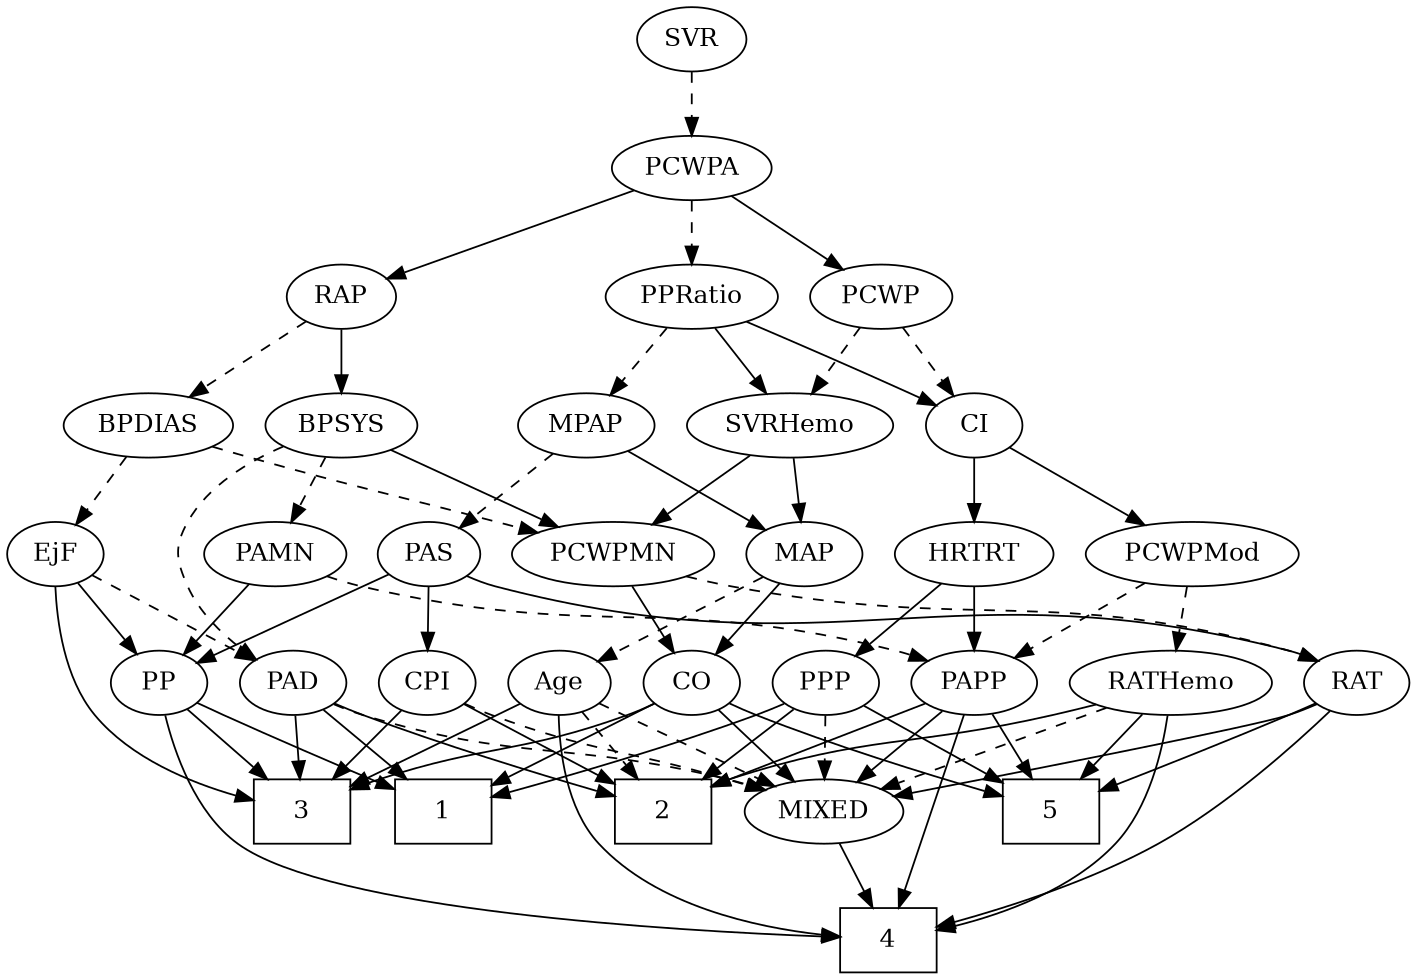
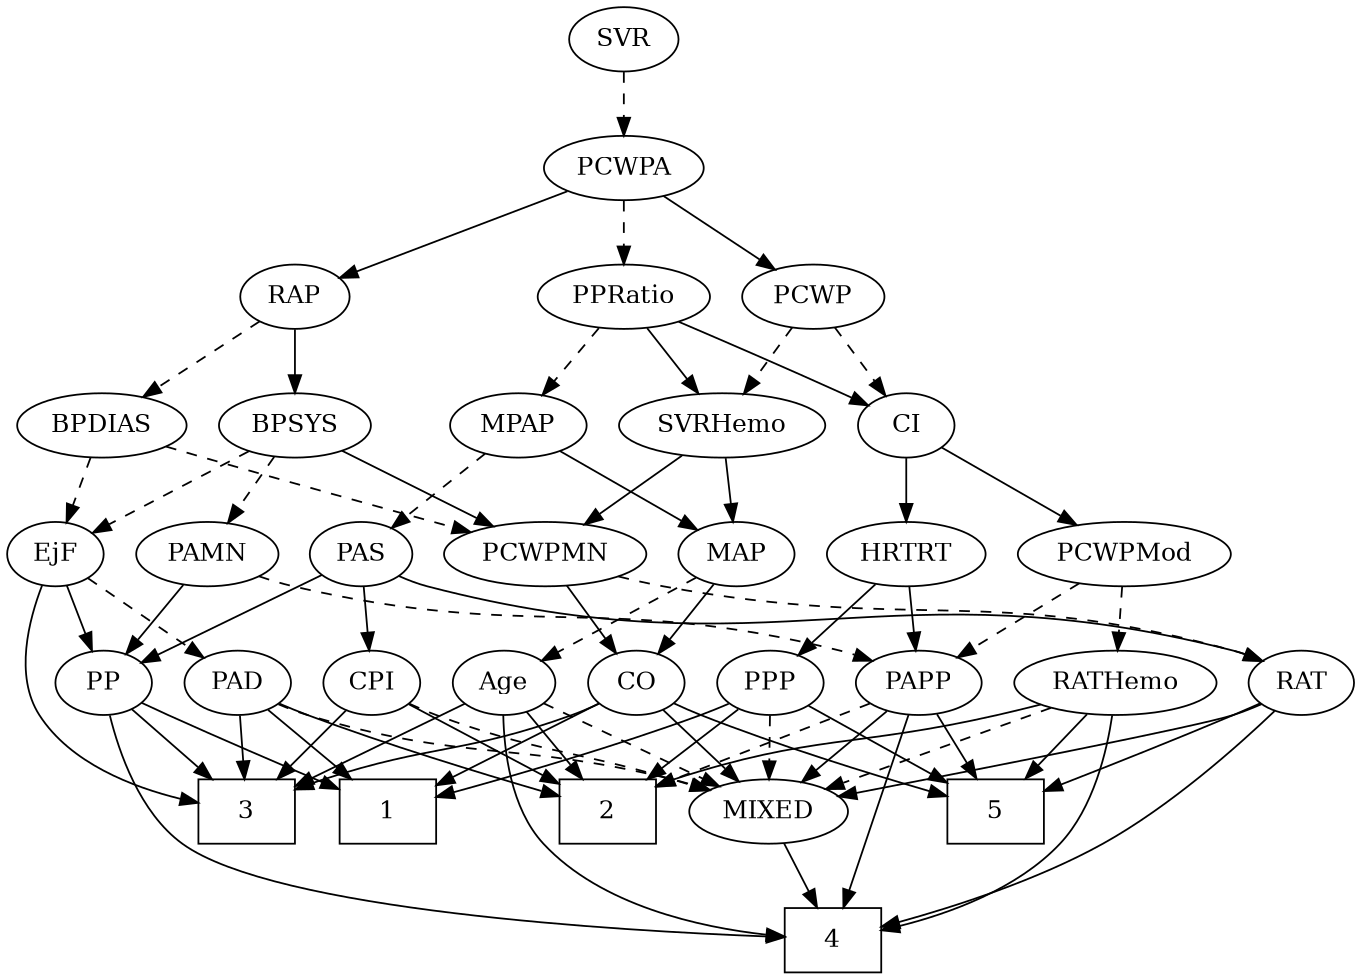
edge "BPSYS" -> "PAD": now "BPSYS" -> "EjF"
edge "PAPP" -> "2": style solid -> dashed
edge "Age" -> "2": style dashed -> solid
